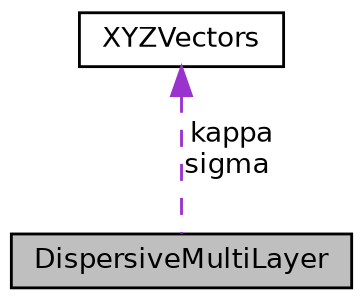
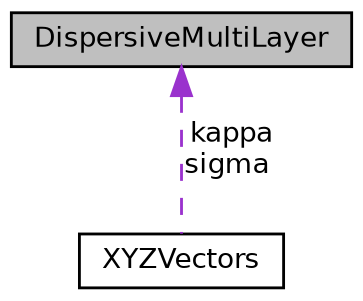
edge "DispersiveMultiLayer" -> "XYZVectors": reversed
